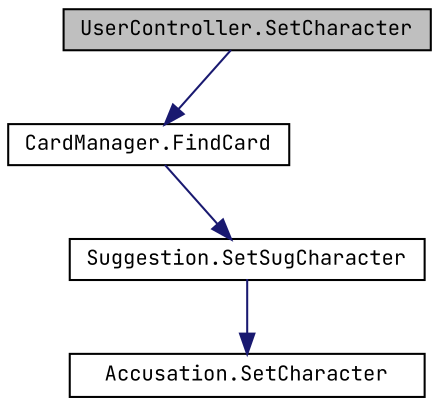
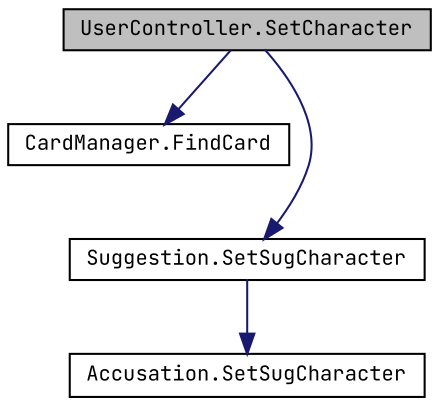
edge "CardManager.FindCard" -> "Suggestion.SetSugCharacter": now "UserController.SetCharacter" -> "Suggestion.SetSugCharacter"
node "Accusation.SetCharacter": label "Accusation.SetCharacter" -> "Accusation.SetSugCharacter"
